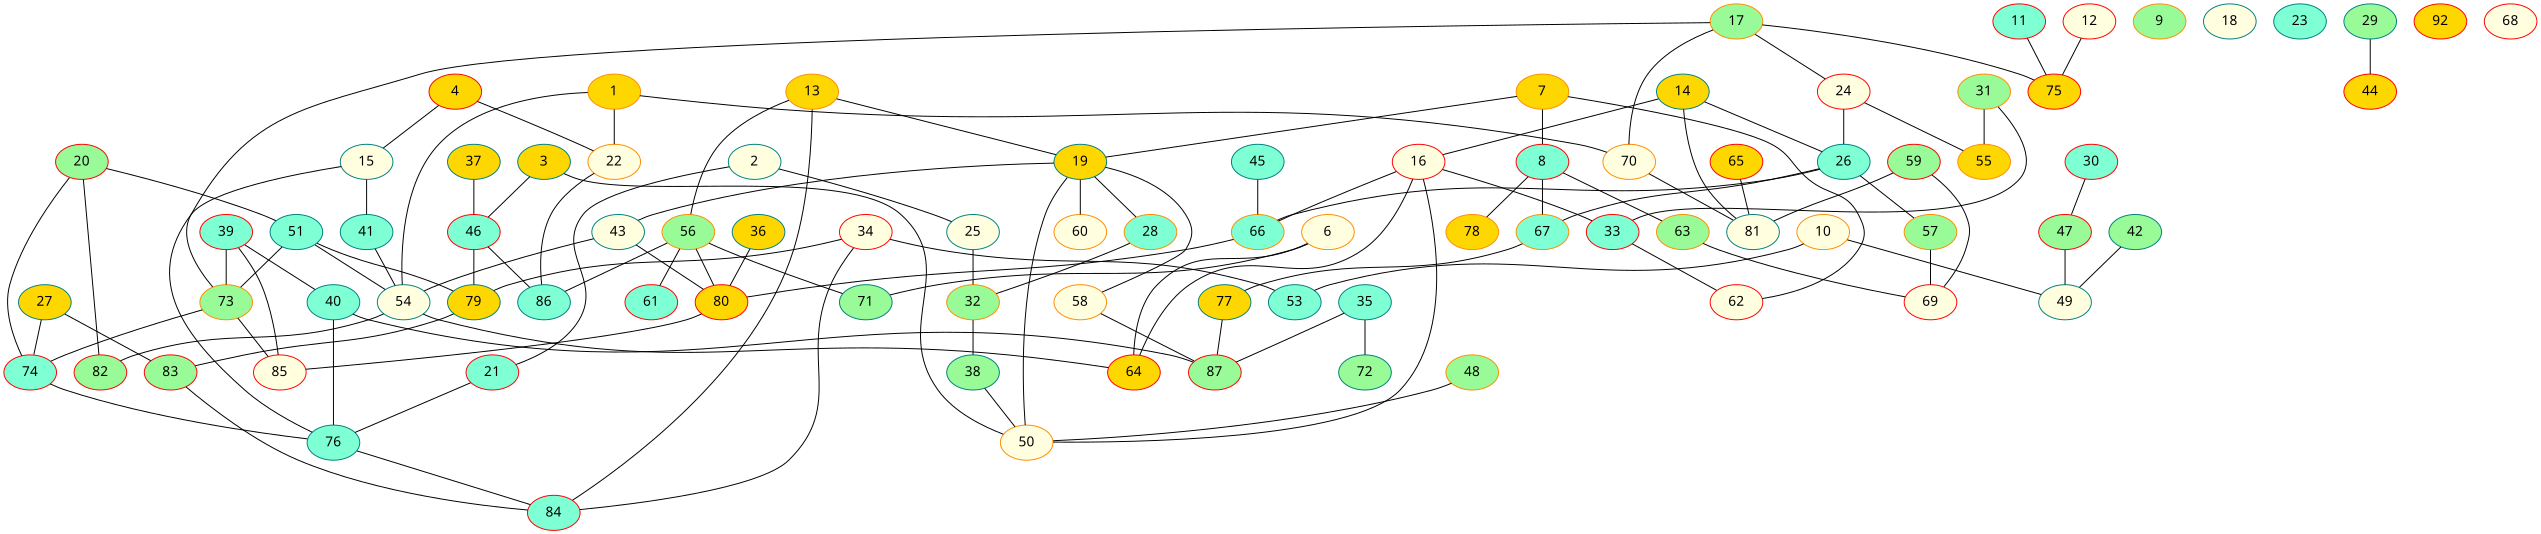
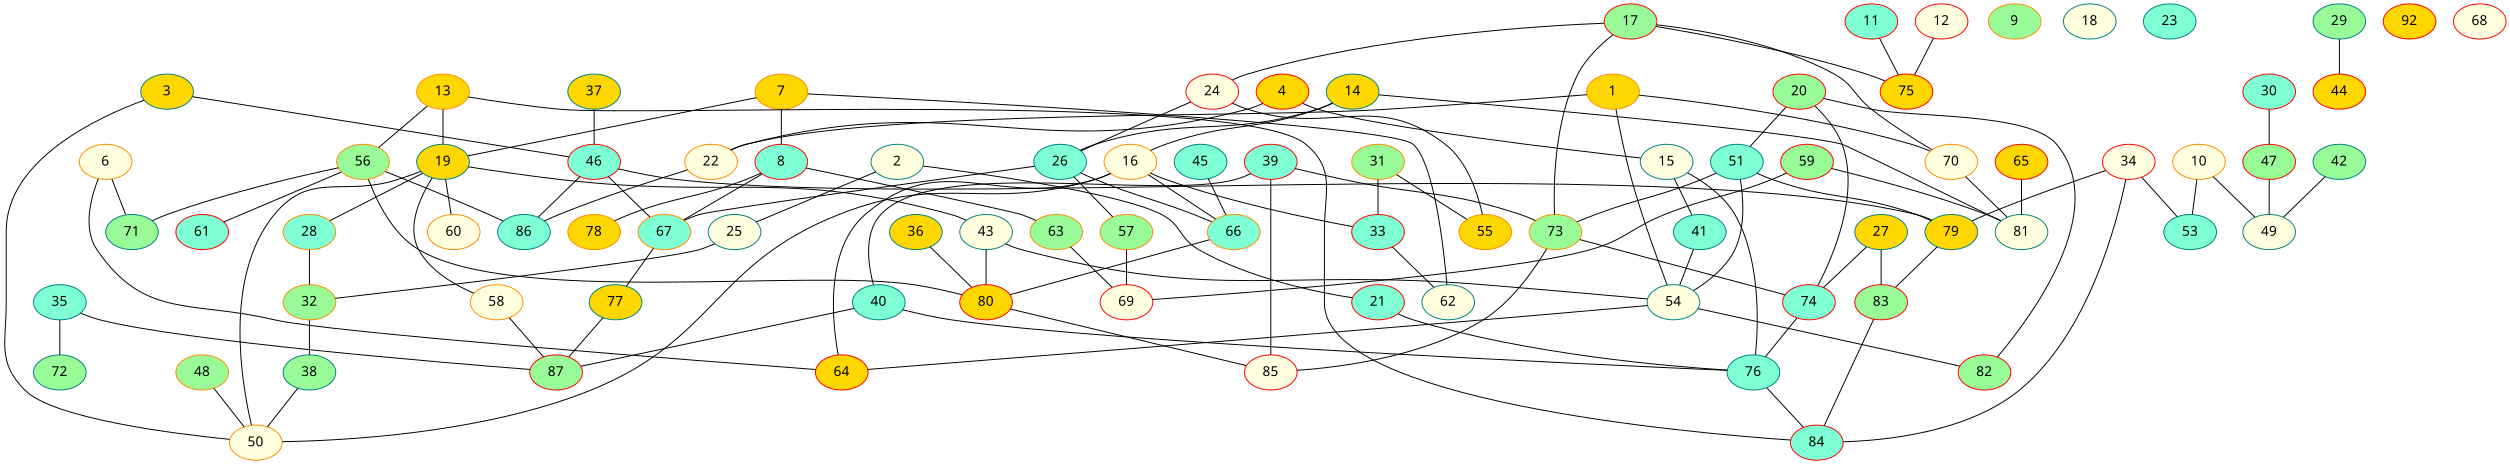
node "17": color darkorange -> red
node "16": color red -> darkorange
edge "46" -- "67": added
node "62": color red -> teal
